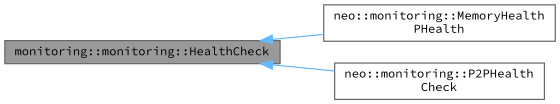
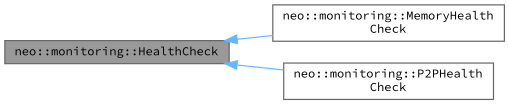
node "neo::monitoring::MemoryHealth PHealth": label "neo::monitoring::MemoryHealth PHealth" -> "neo::monitoring::MemoryHealth Check"
node "monitoring::monitoring::HealthCheck": label "monitoring::monitoring::HealthCheck" -> "neo::monitoring::HealthCheck"
